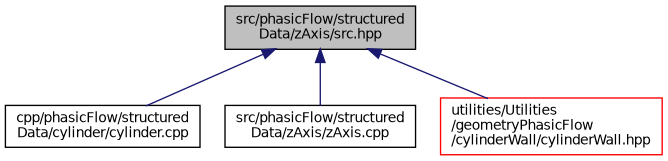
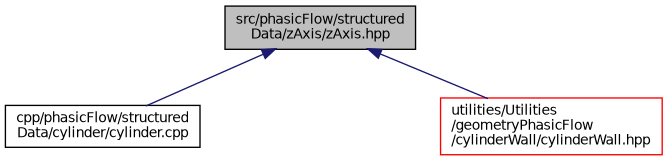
node "src/phasicFlow/structured Data/zAxis/src.hpp": label "src/phasicFlow/structured Data/zAxis/src.hpp" -> "src/phasicFlow/structured Data/zAxis/zAxis.hpp"
node "src/phasicFlow/structured Data/zAxis/zAxis.cpp": removed
